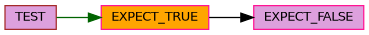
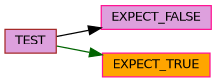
edge "EXPECT_TRUE" -> "EXPECT_FALSE": now "TEST" -> "EXPECT_FALSE"
